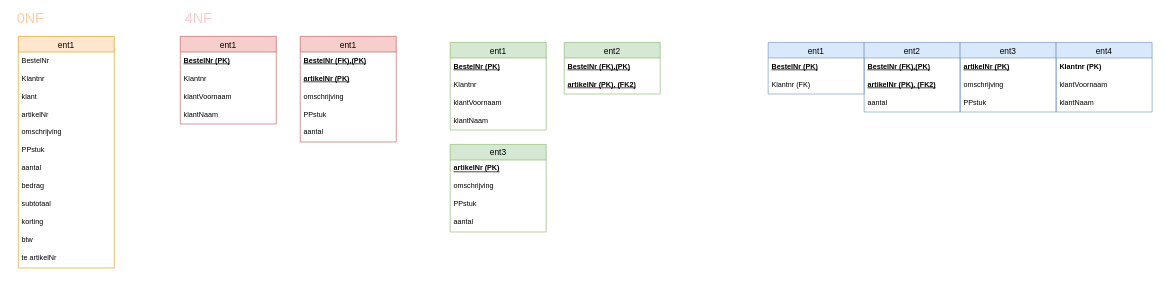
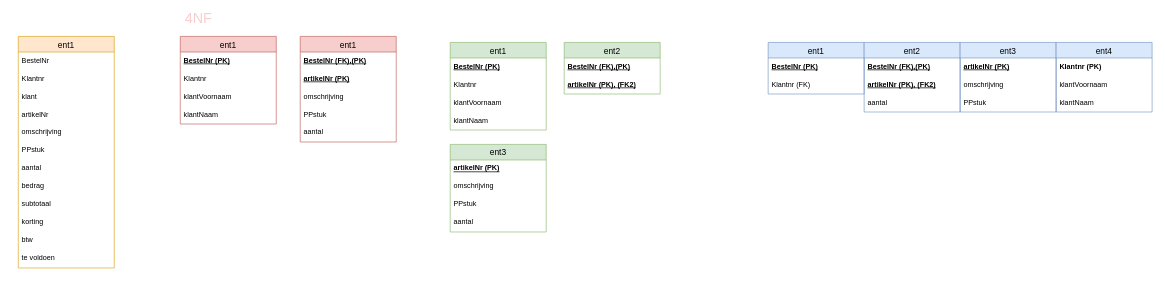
node "0NF": removed
node "te artikelNr": label "te artikelNr" -> "te voldoen"
